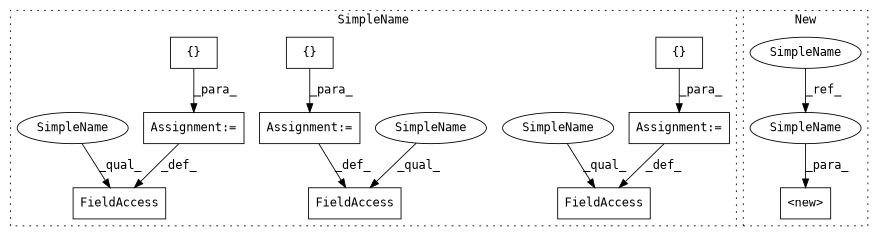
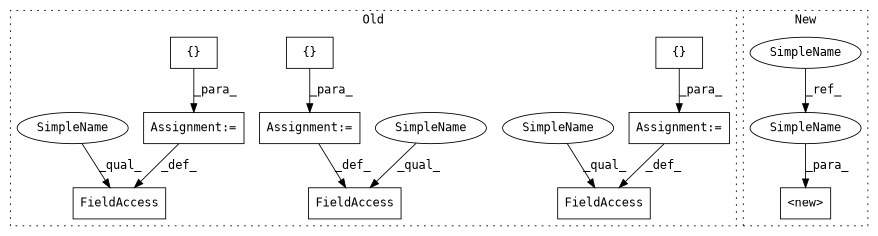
cluster "SimpleName": label "SimpleName" -> "Old"
